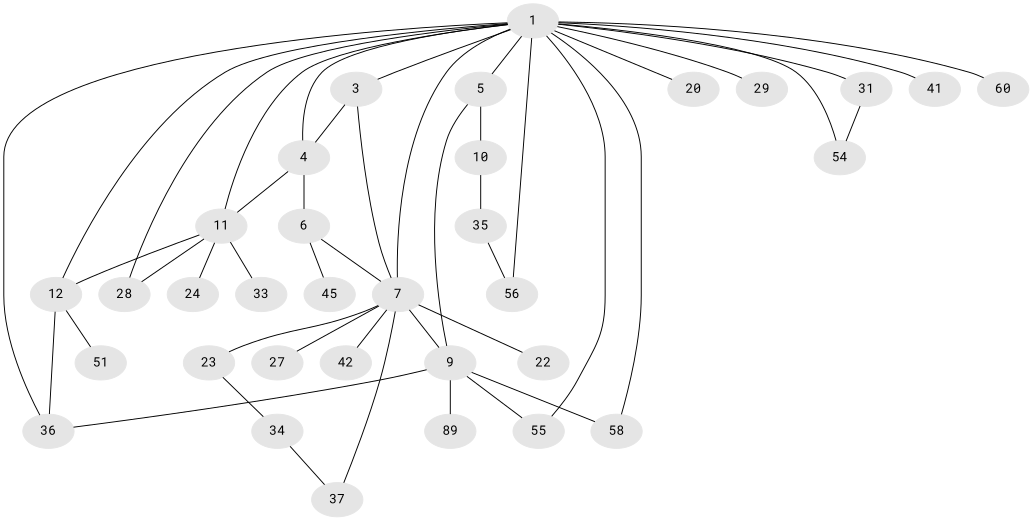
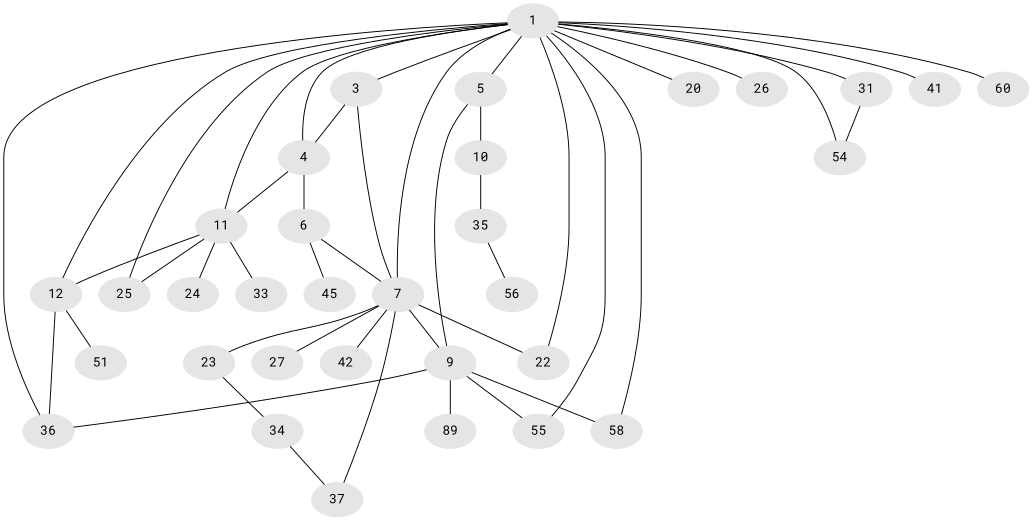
node "29": label "29" -> "26"
edge "1" -- "56": now "1" -- "22"
node "28": label "28" -> "25"
